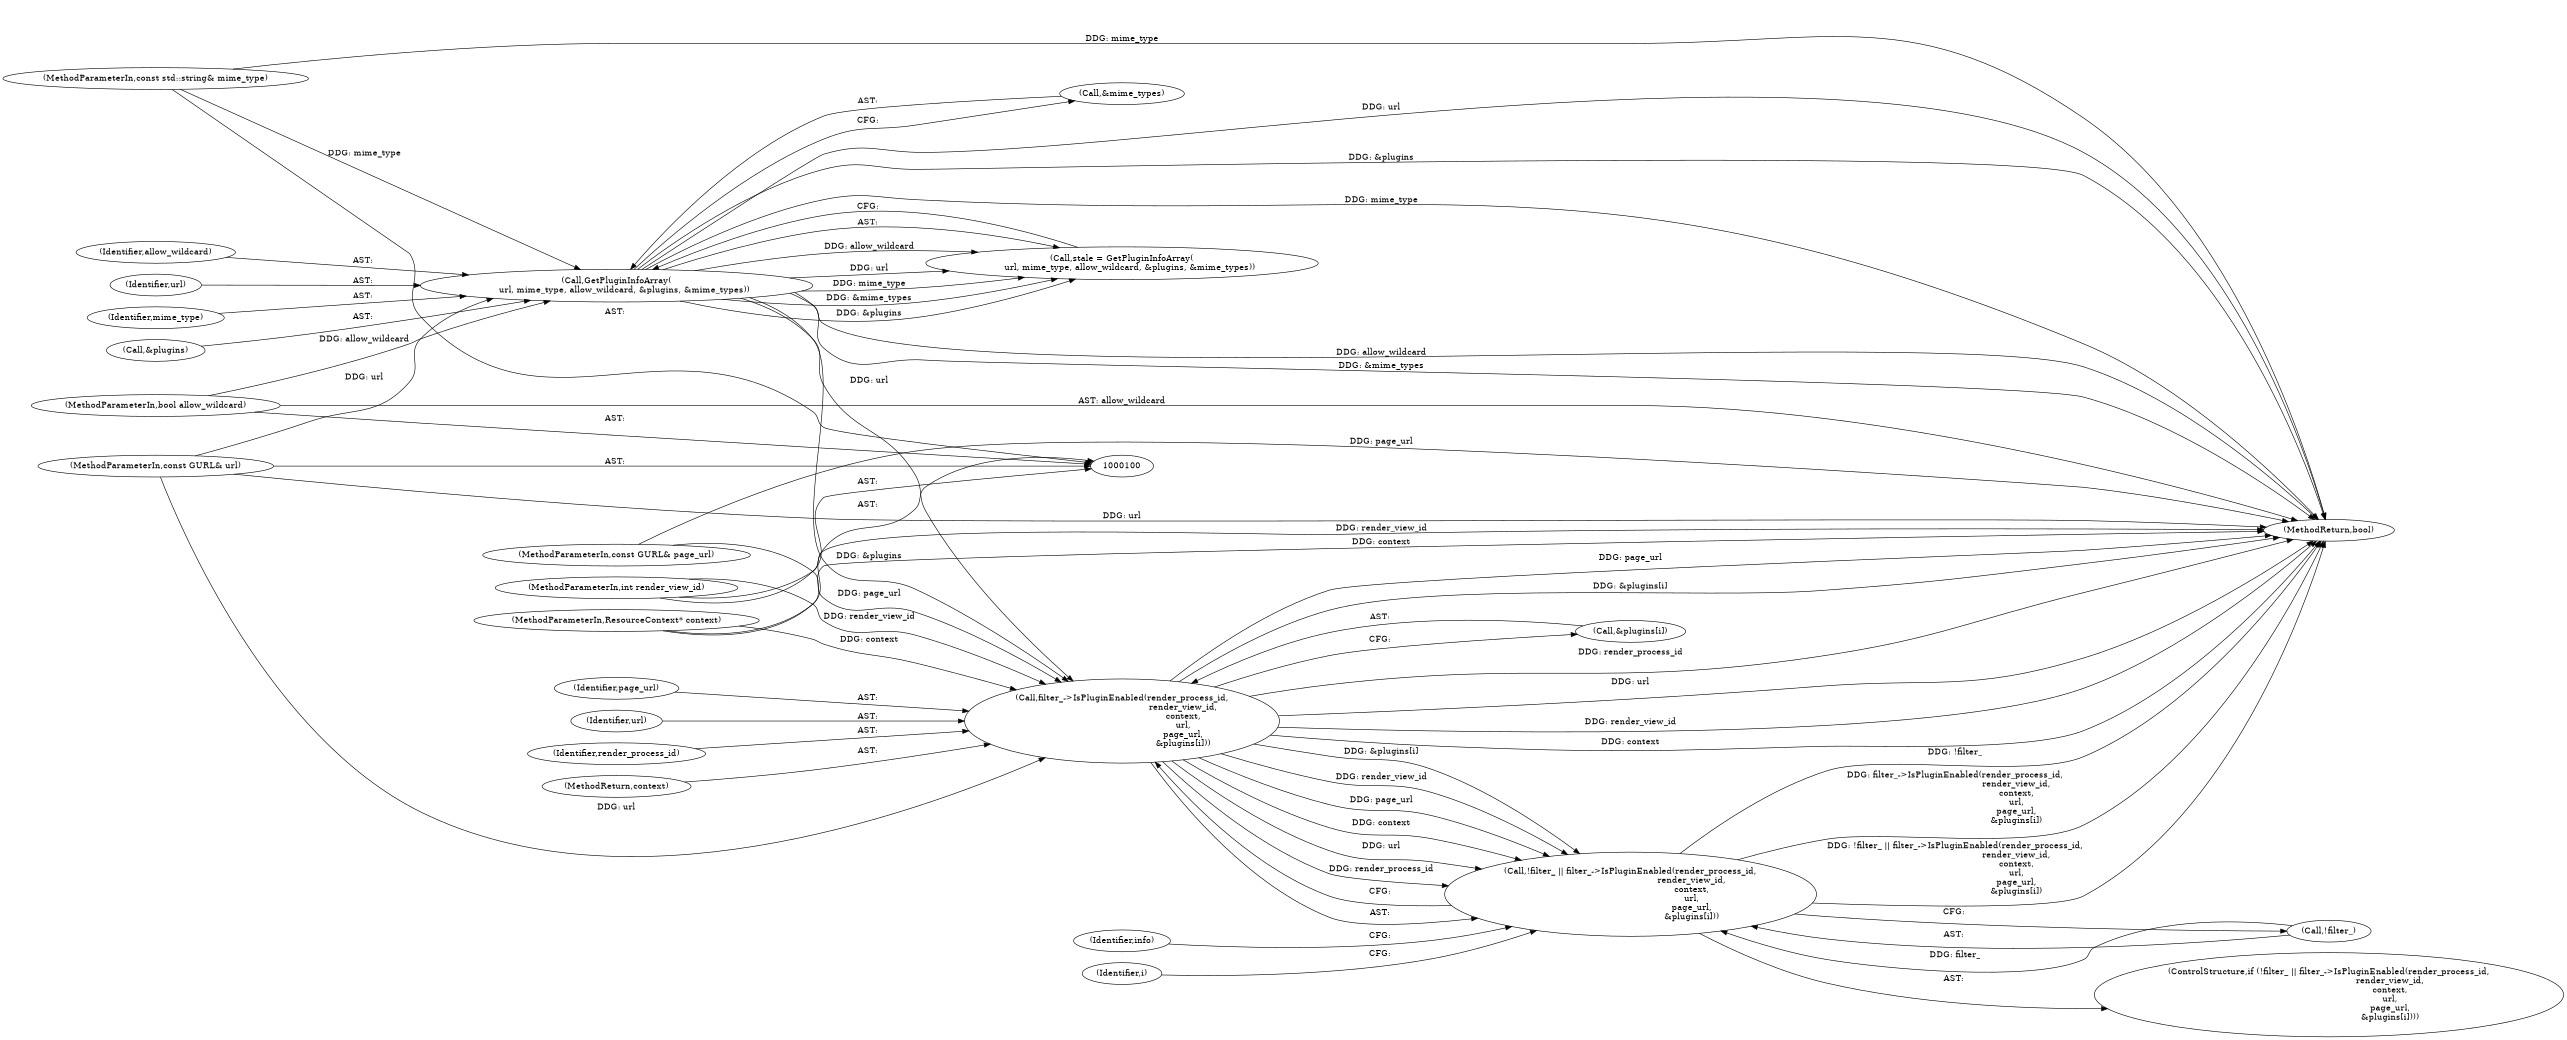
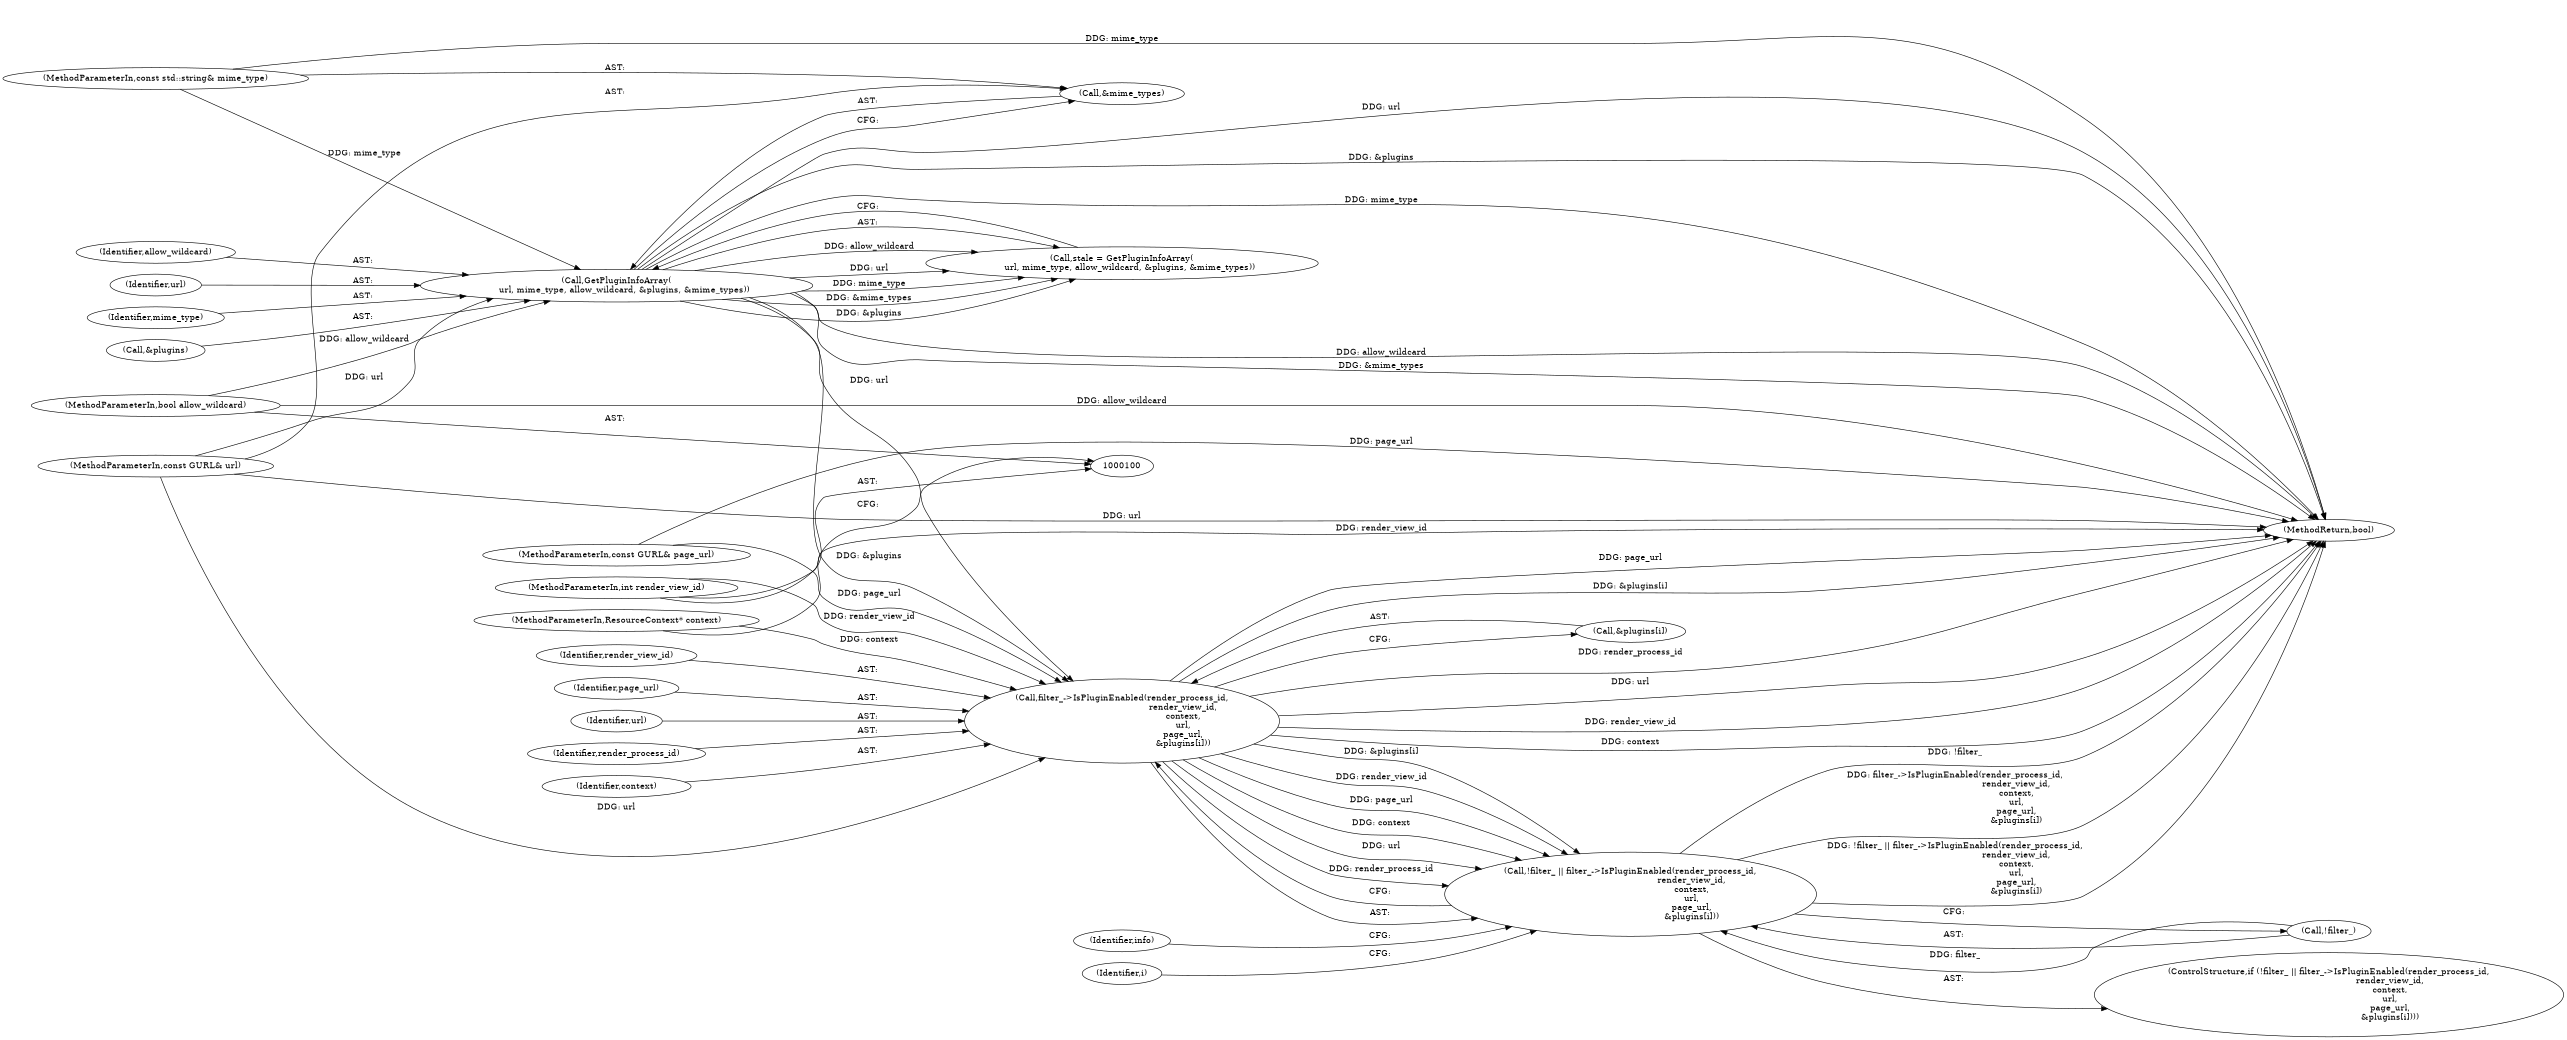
edge "(MethodParameterIn,const std::string& mime_type)" -> "1000100": now "(MethodParameterIn,const std::string& mime_type)" -> "(Call,&mime_types)"
edge "(MethodParameterIn,bool allow_wildcard)" -> "(MethodReturn,bool)": label "AST: allow_wildcard" -> "DDG: allow_wildcard"
edge "(MethodParameterIn,const GURL& url)" -> "1000100": now "(MethodParameterIn,const GURL& url)" -> "(Call,&mime_types)"
edge "(MethodParameterIn,ResourceContext* context)" -> "1000100": label "AST: " -> "CFG: "
edge "(MethodParameterIn,ResourceContext* context)" -> "(MethodReturn,bool)": removed, label "DDG: context"
node "(Identifier,render_view_id)": added
node "(MethodReturn,context)": label "(MethodReturn,context)" -> "(Identifier,context)"
